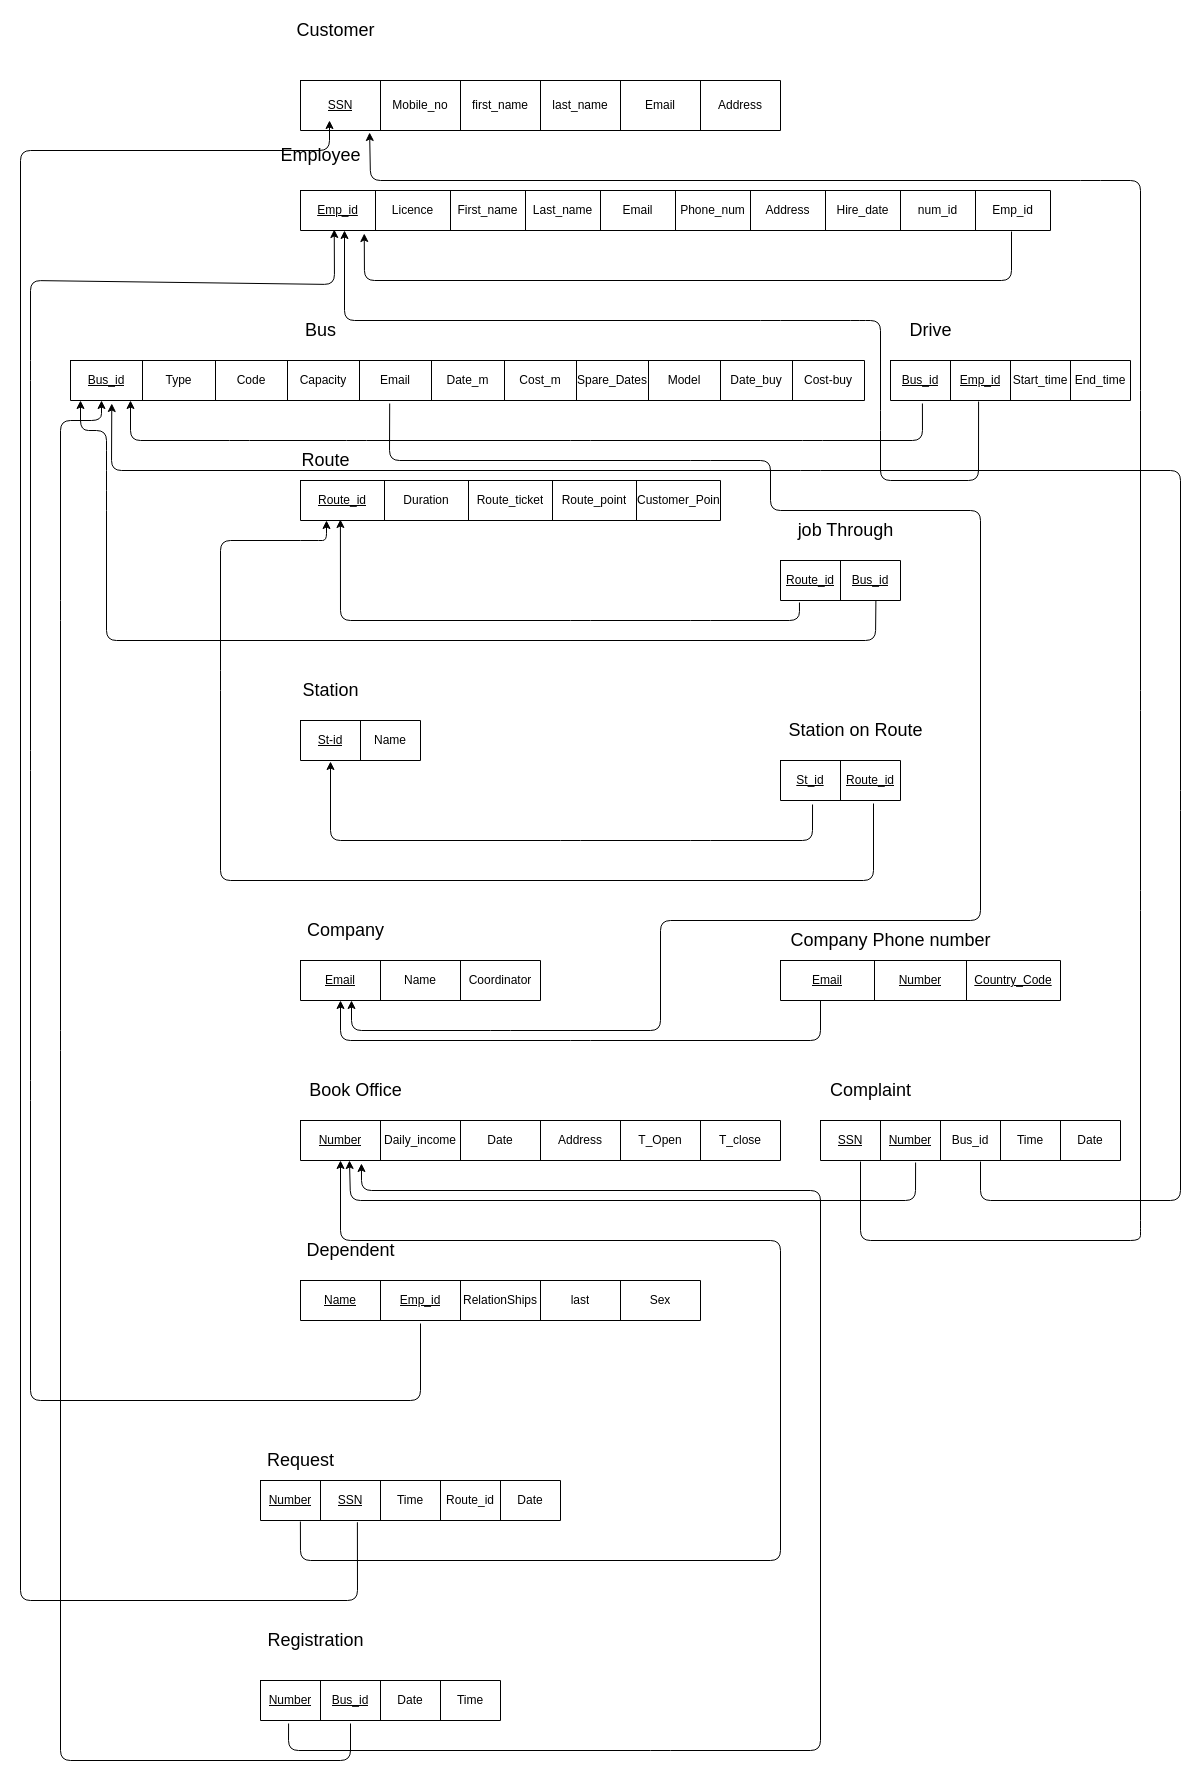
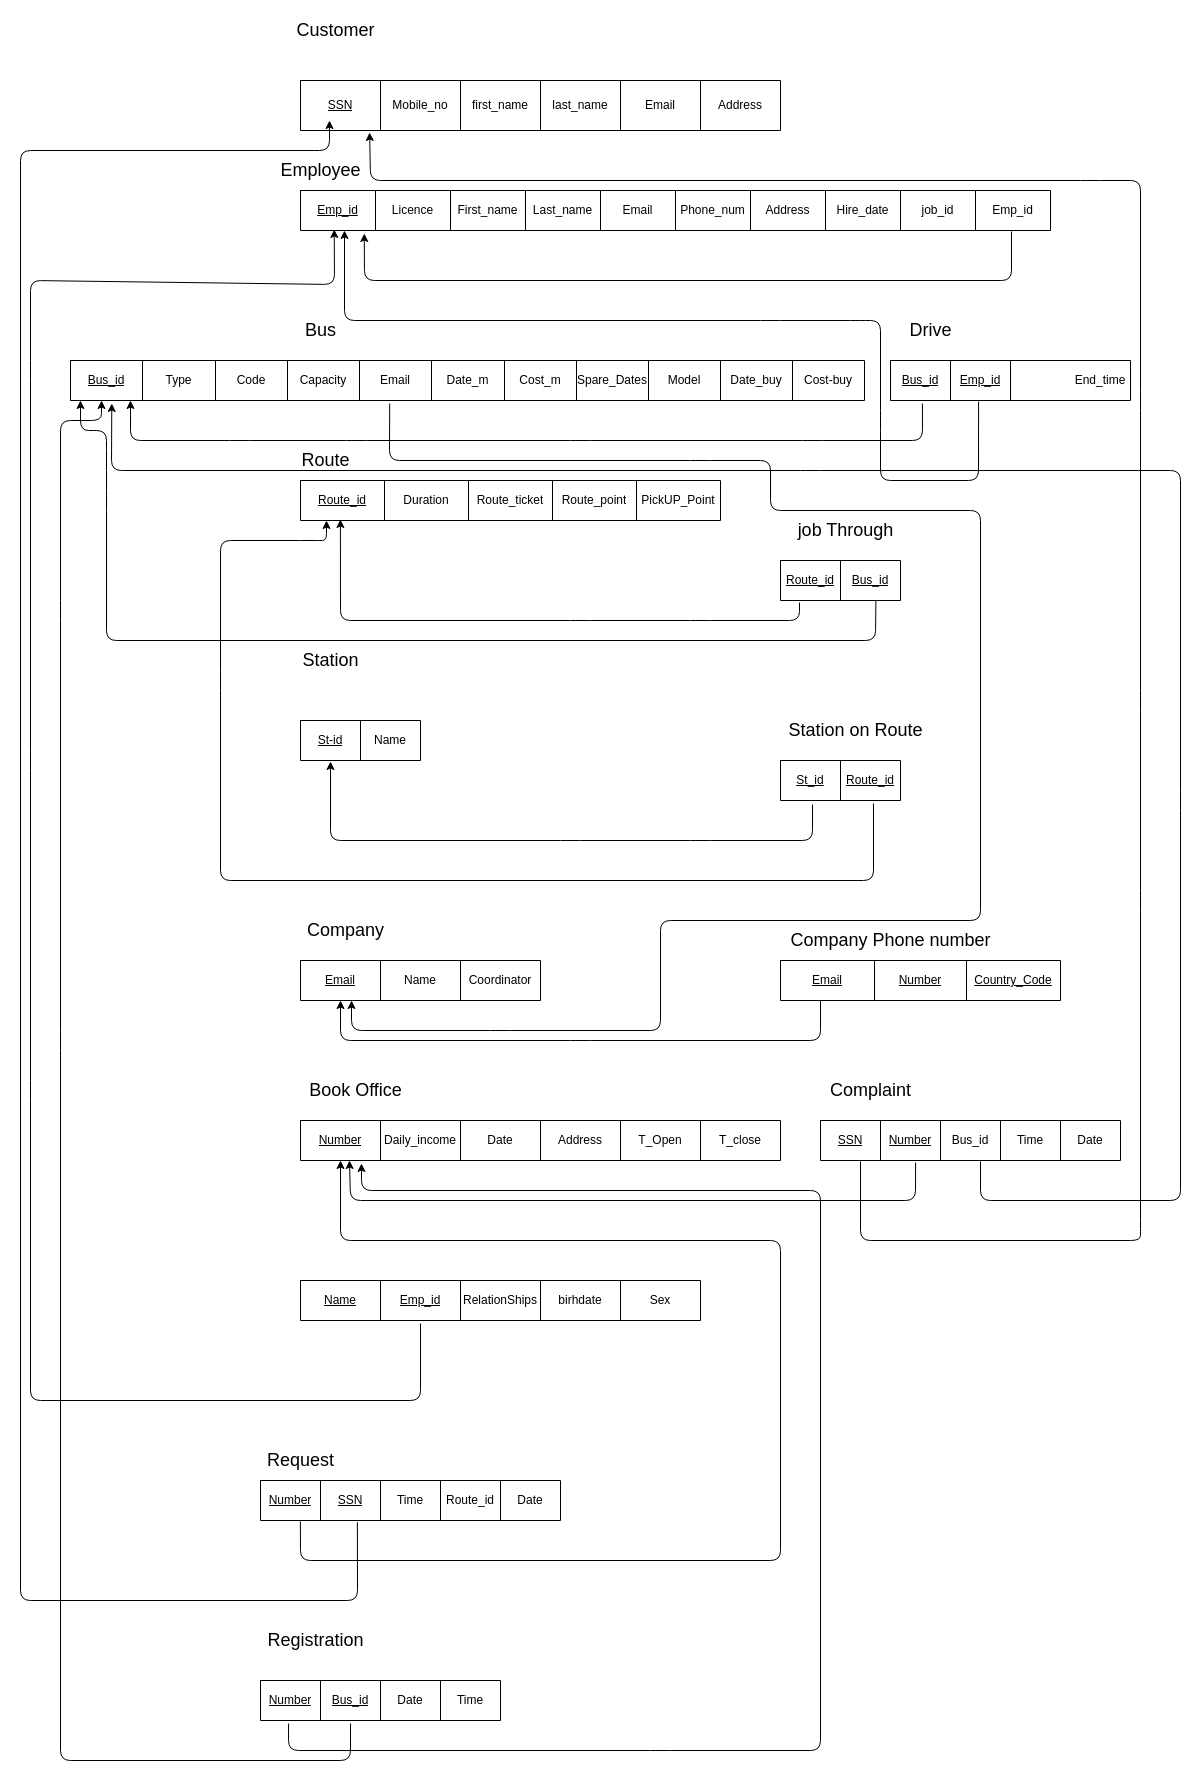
node "Employee": moved (321, 156) -> (321, 171)
node "num_id": label "num_id" -> "job_id"
node "Start_time": removed
node "Customer_Point": label "Customer_Point" -> "PickUP_Point"
node "Station": moved (331, 691) -> (331, 661)
node "Dependent": removed
node "last": label "last" -> "birhdate"
